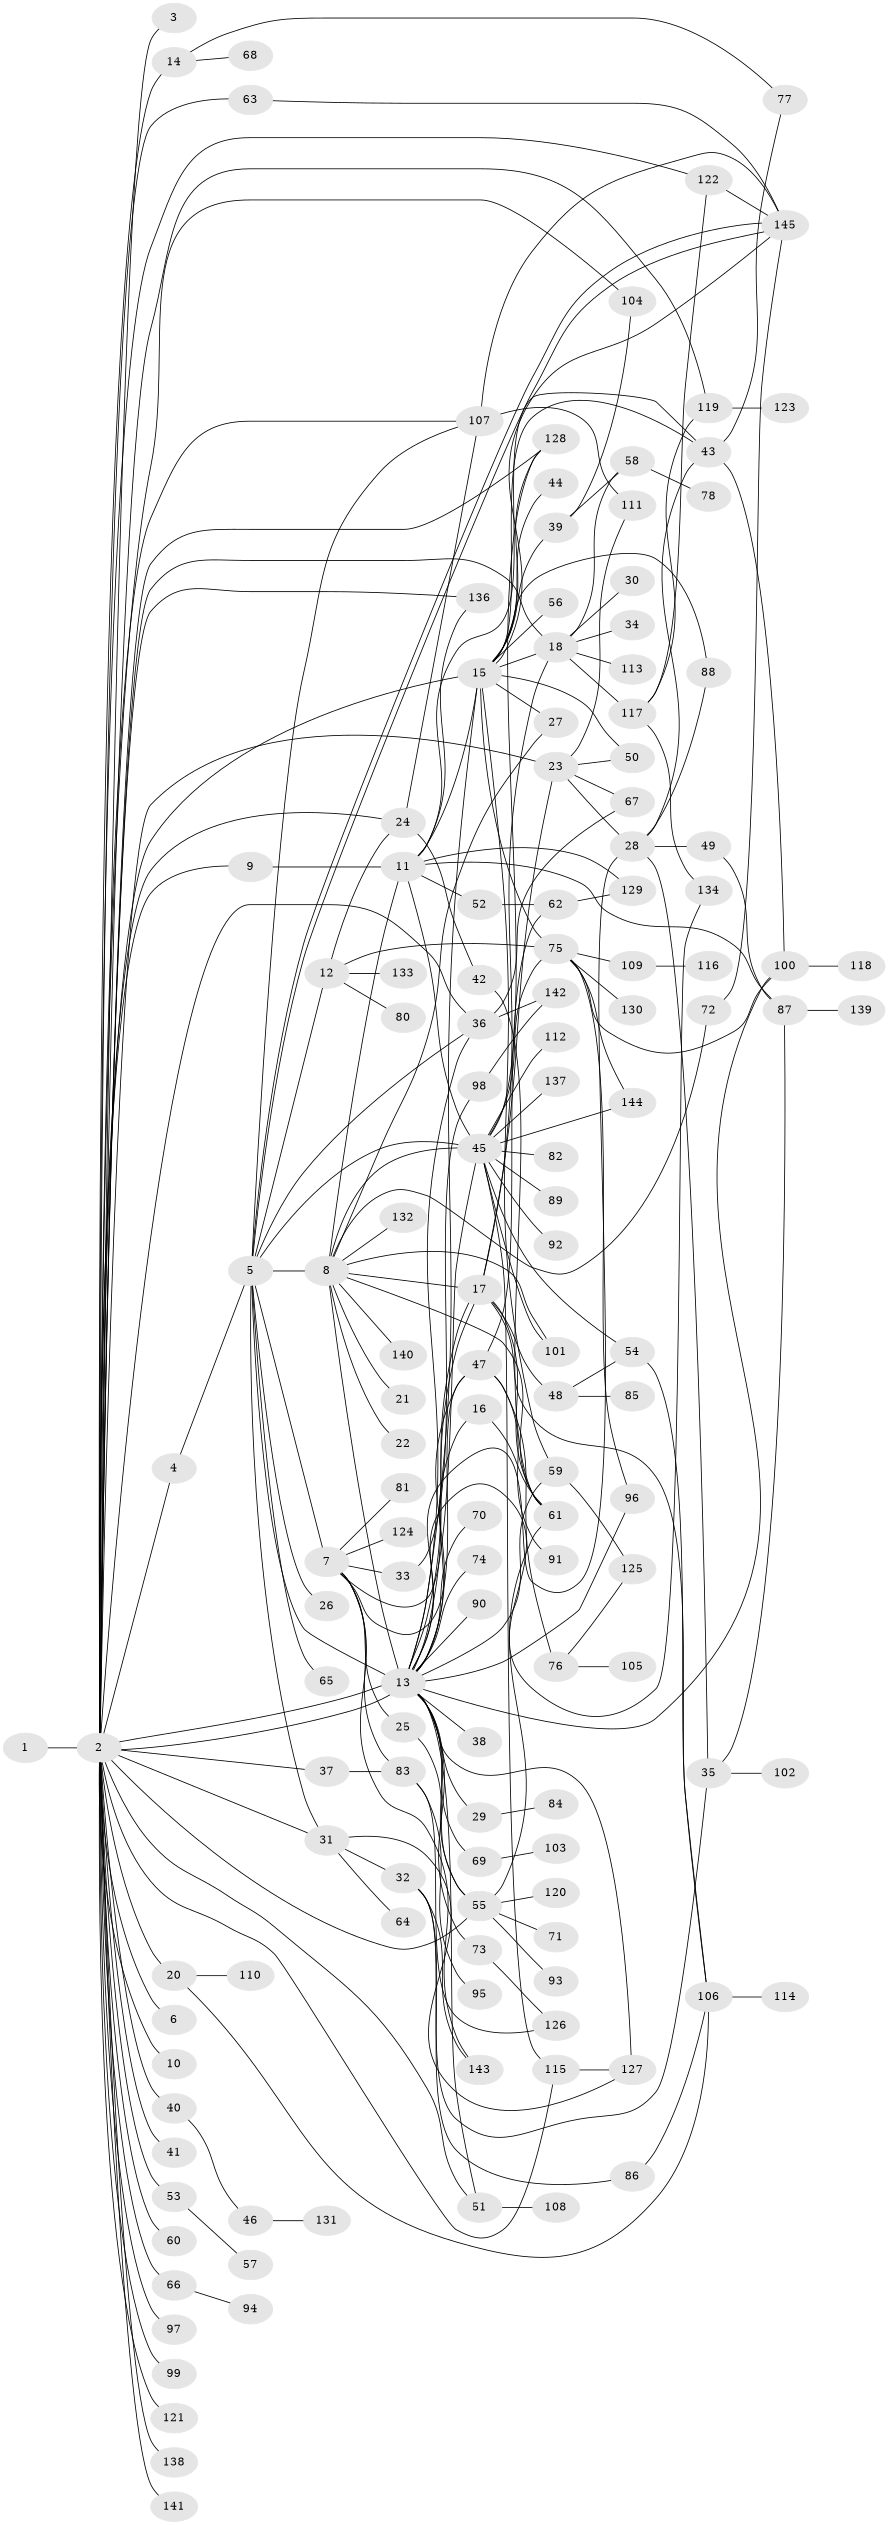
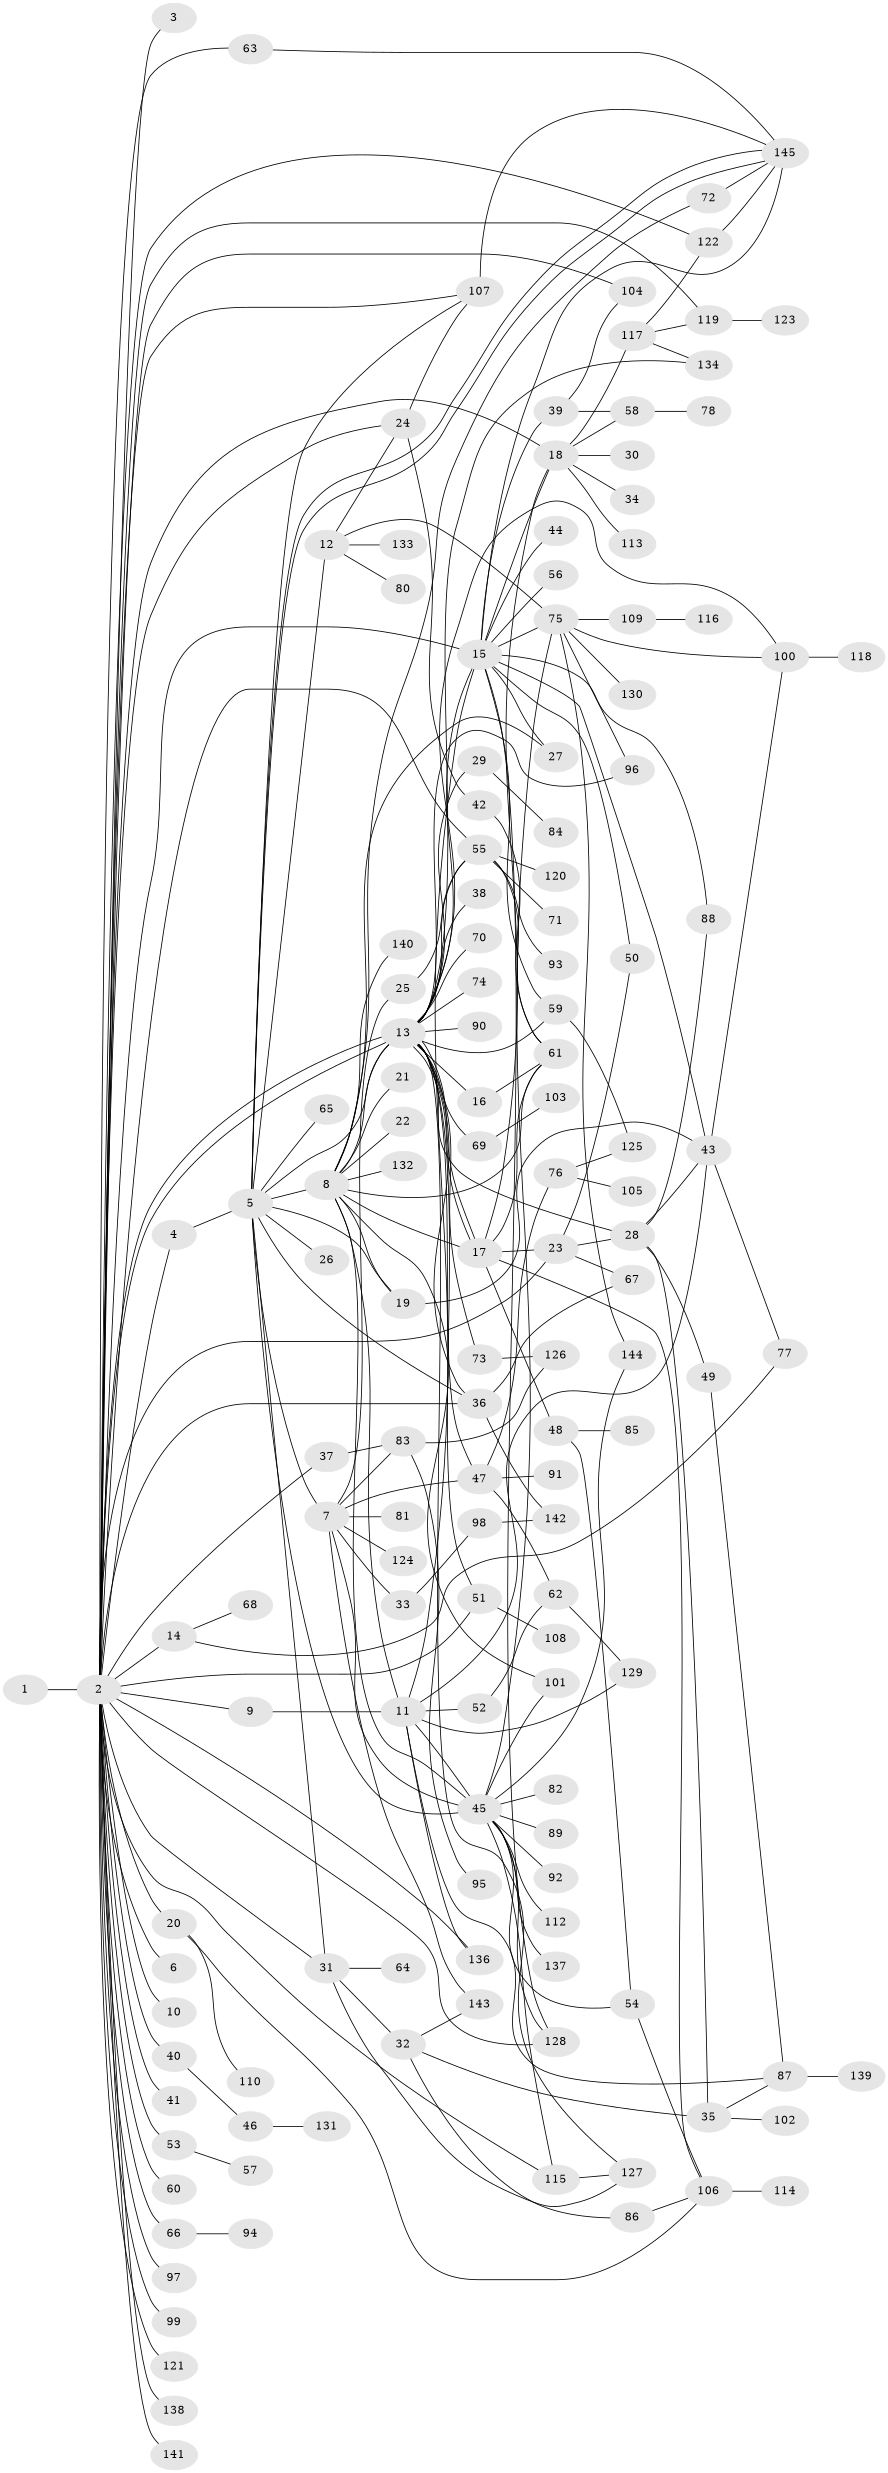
node "111": removed
node "19": added
